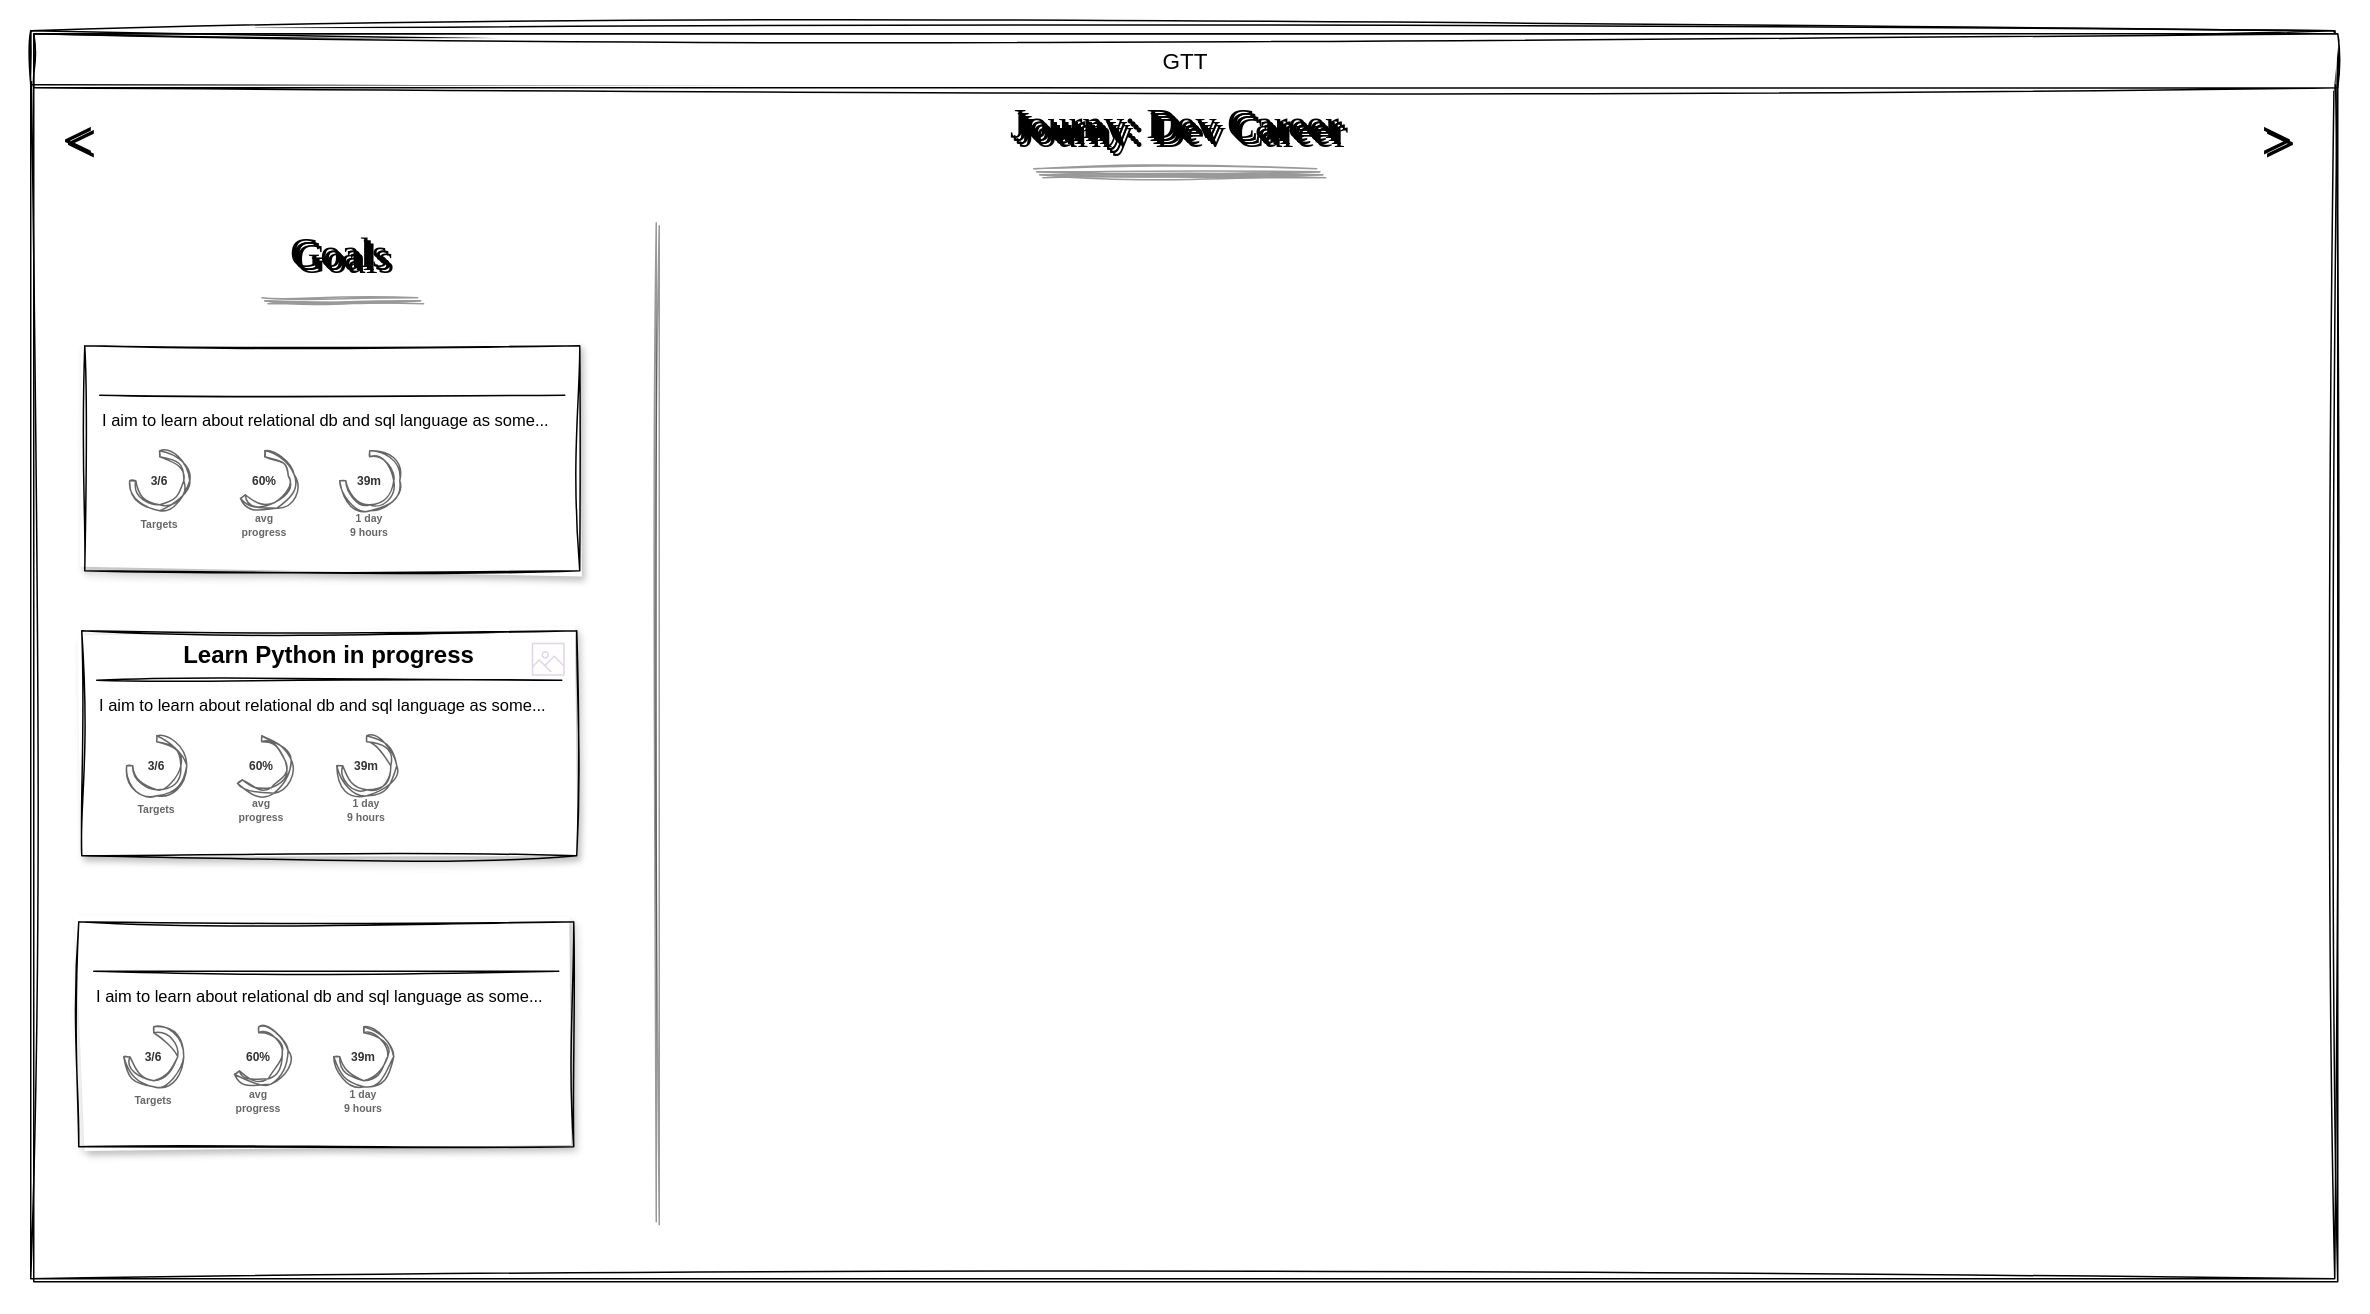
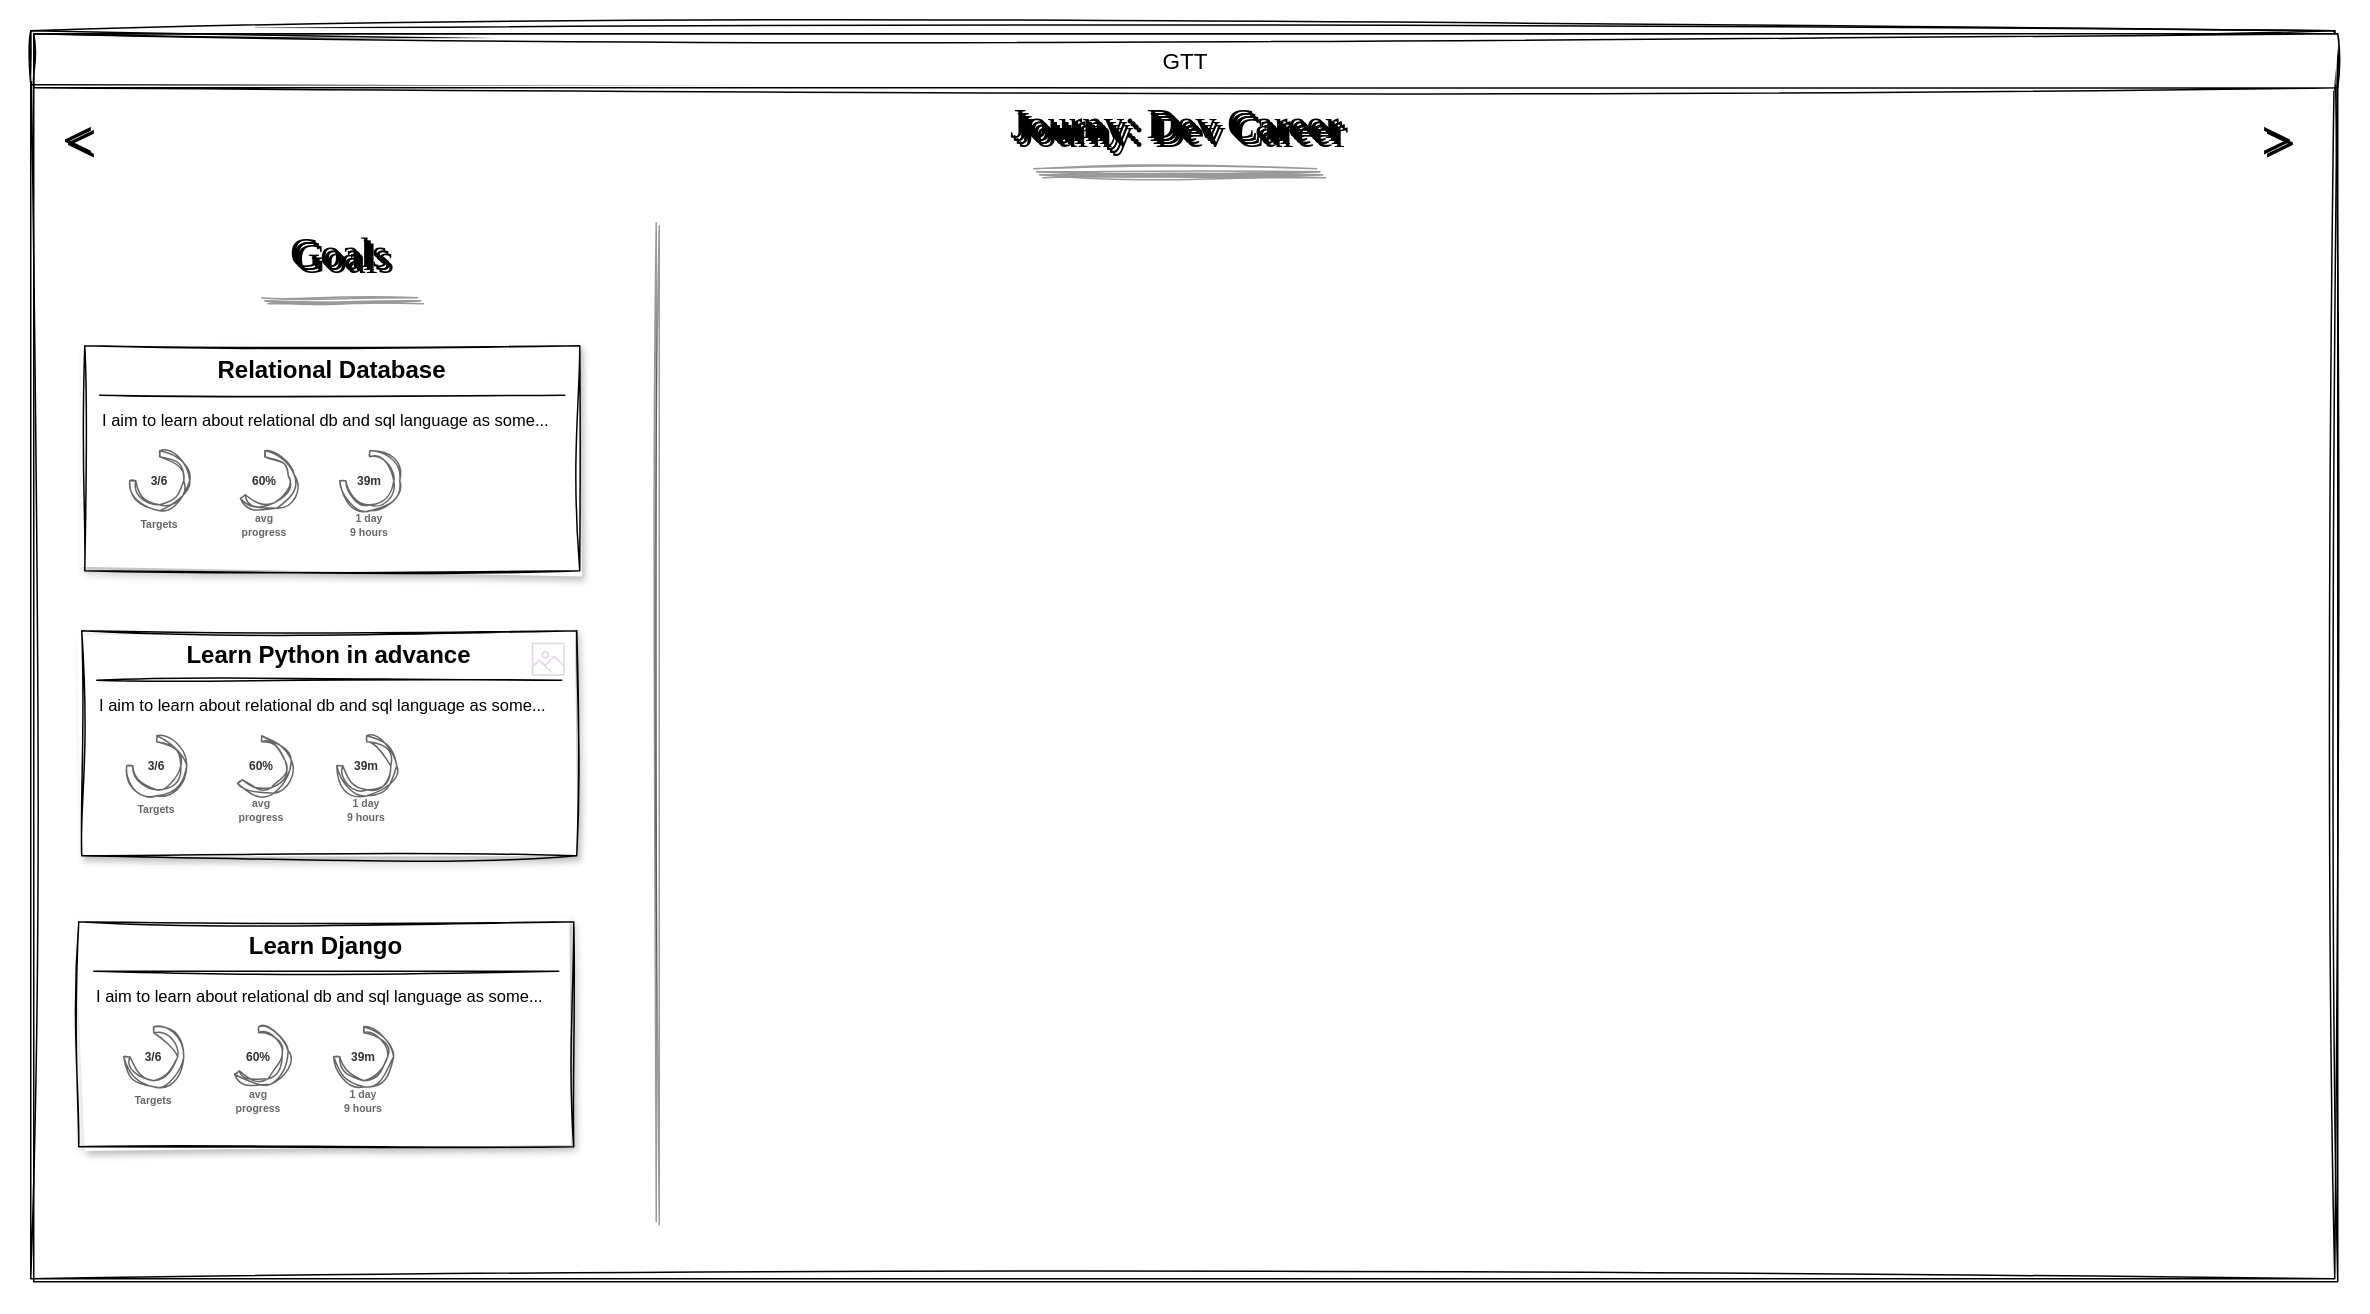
node "Relational Database": added
node "Learn Python in progress": label "Learn Python in progress" -> "Learn Python in advance"
node "Learn Django": added
